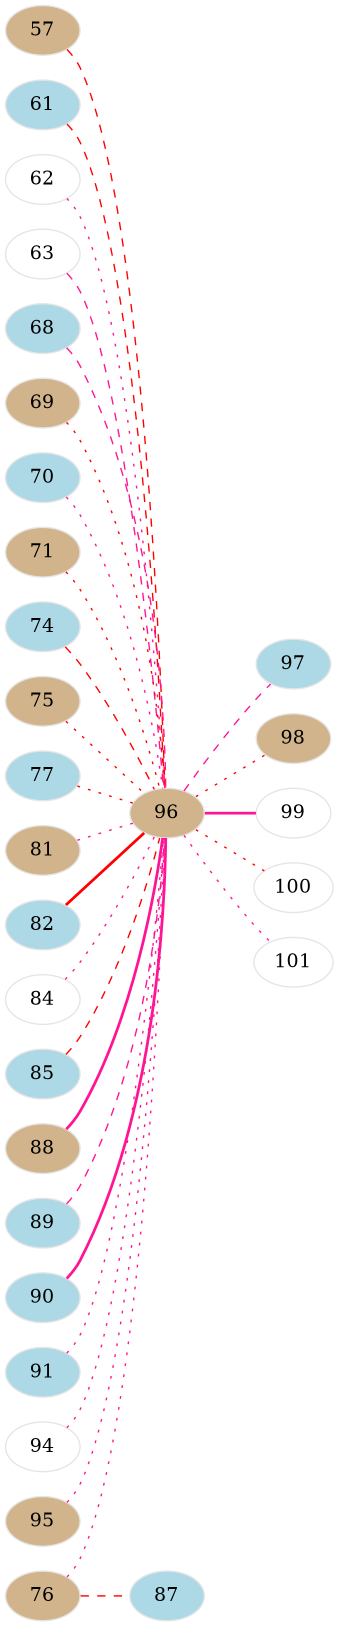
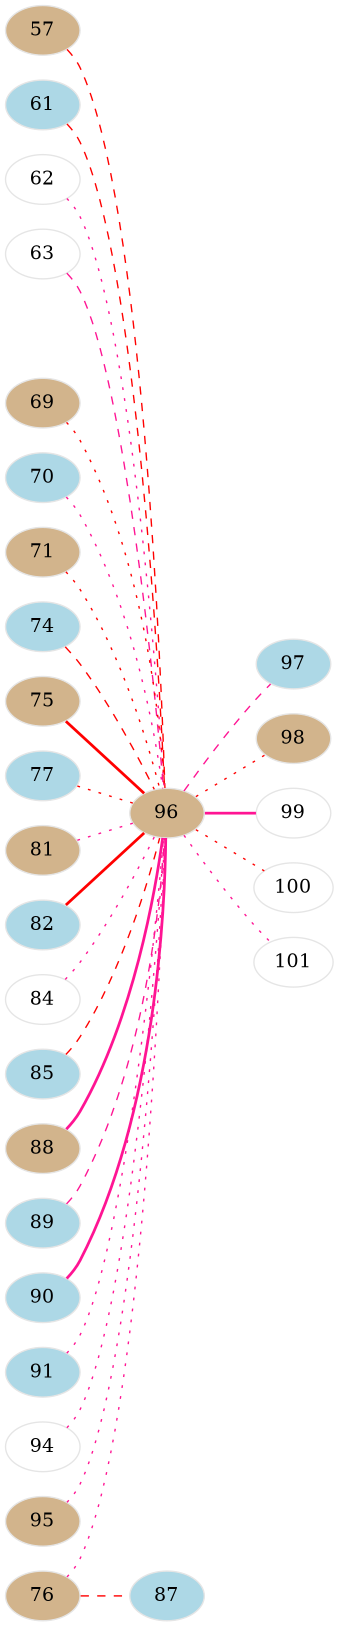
node "68": removed
edge "75" -- "96": style dotted -> bold
